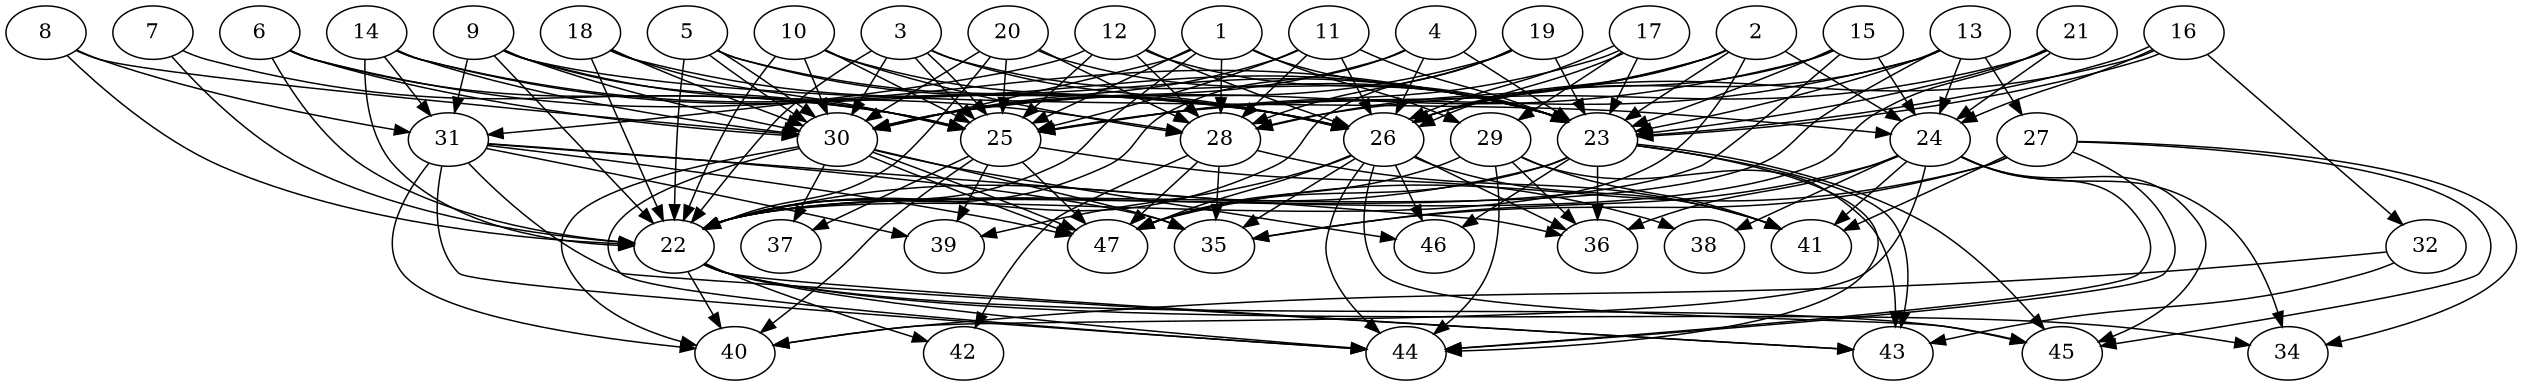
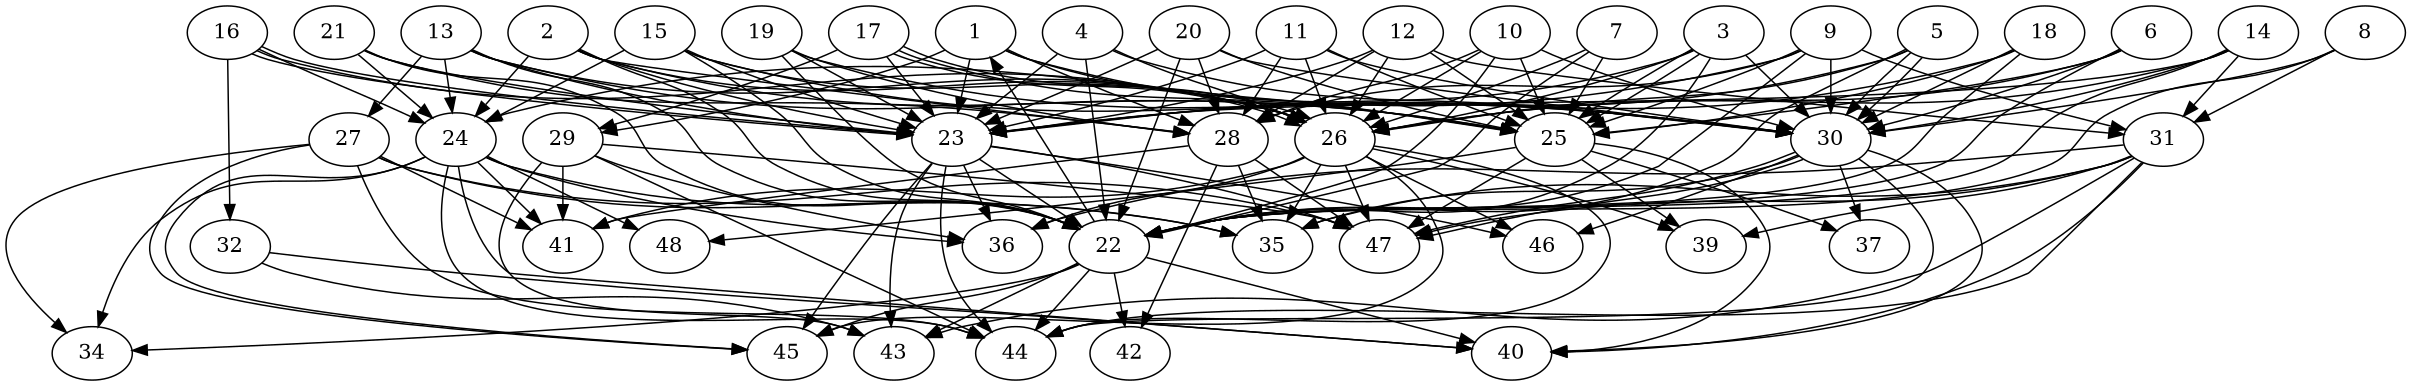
edge "7" -> "26": added
edge "1" -> "22": reversed
node "38": label "38" -> "48"
